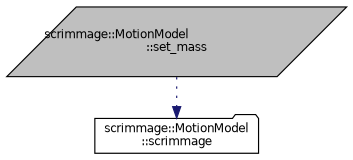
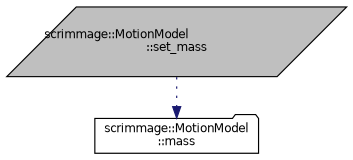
node "scrimmage::MotionModel ::scrimmage": label "scrimmage::MotionModel ::scrimmage" -> "scrimmage::MotionModel ::mass"
